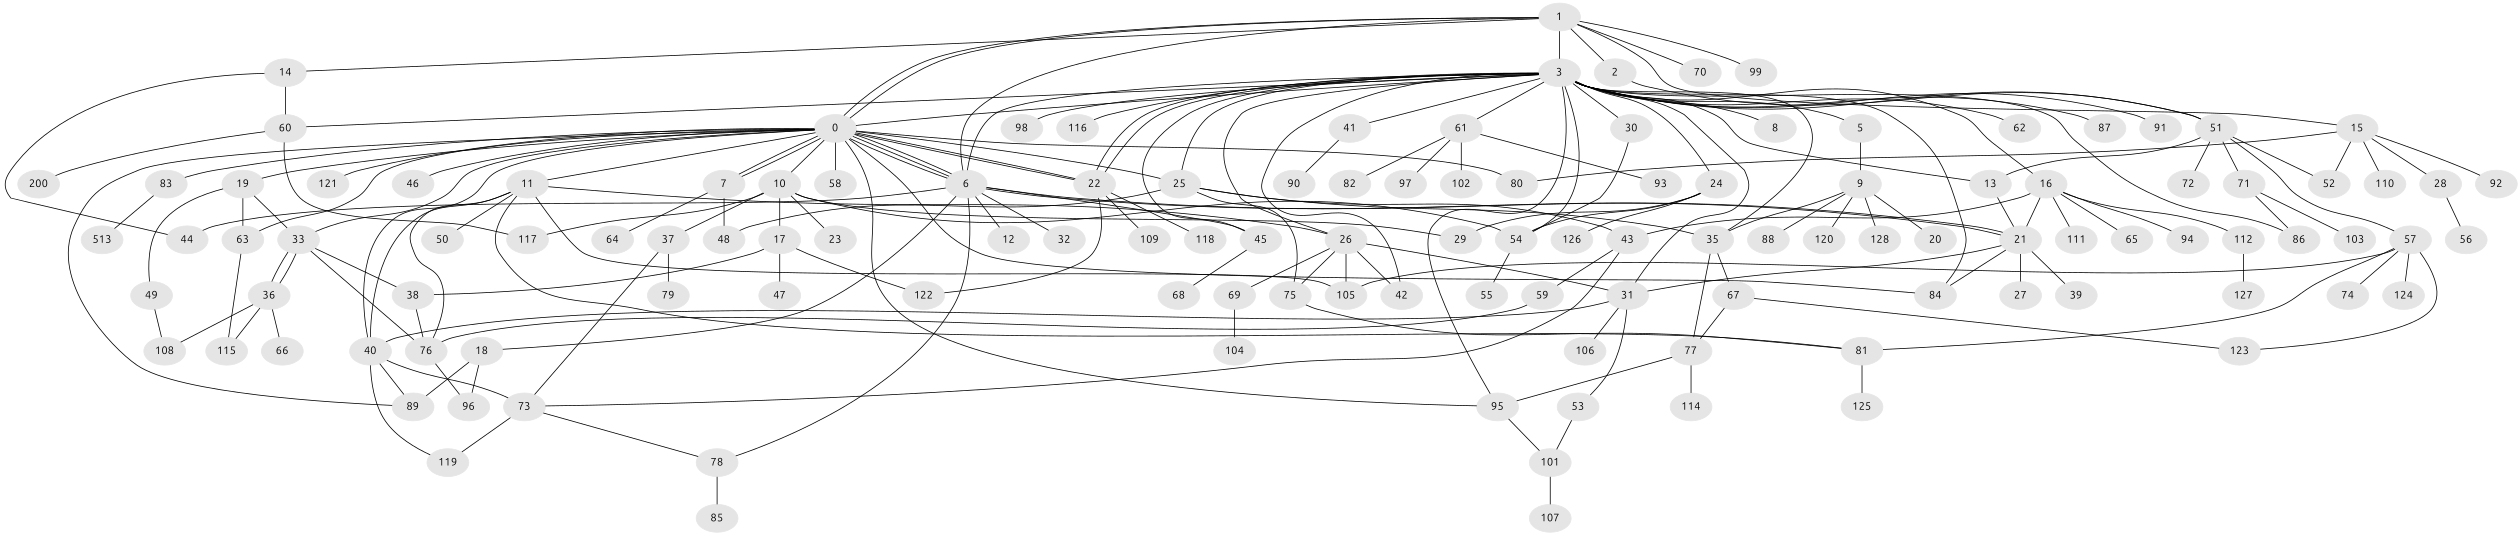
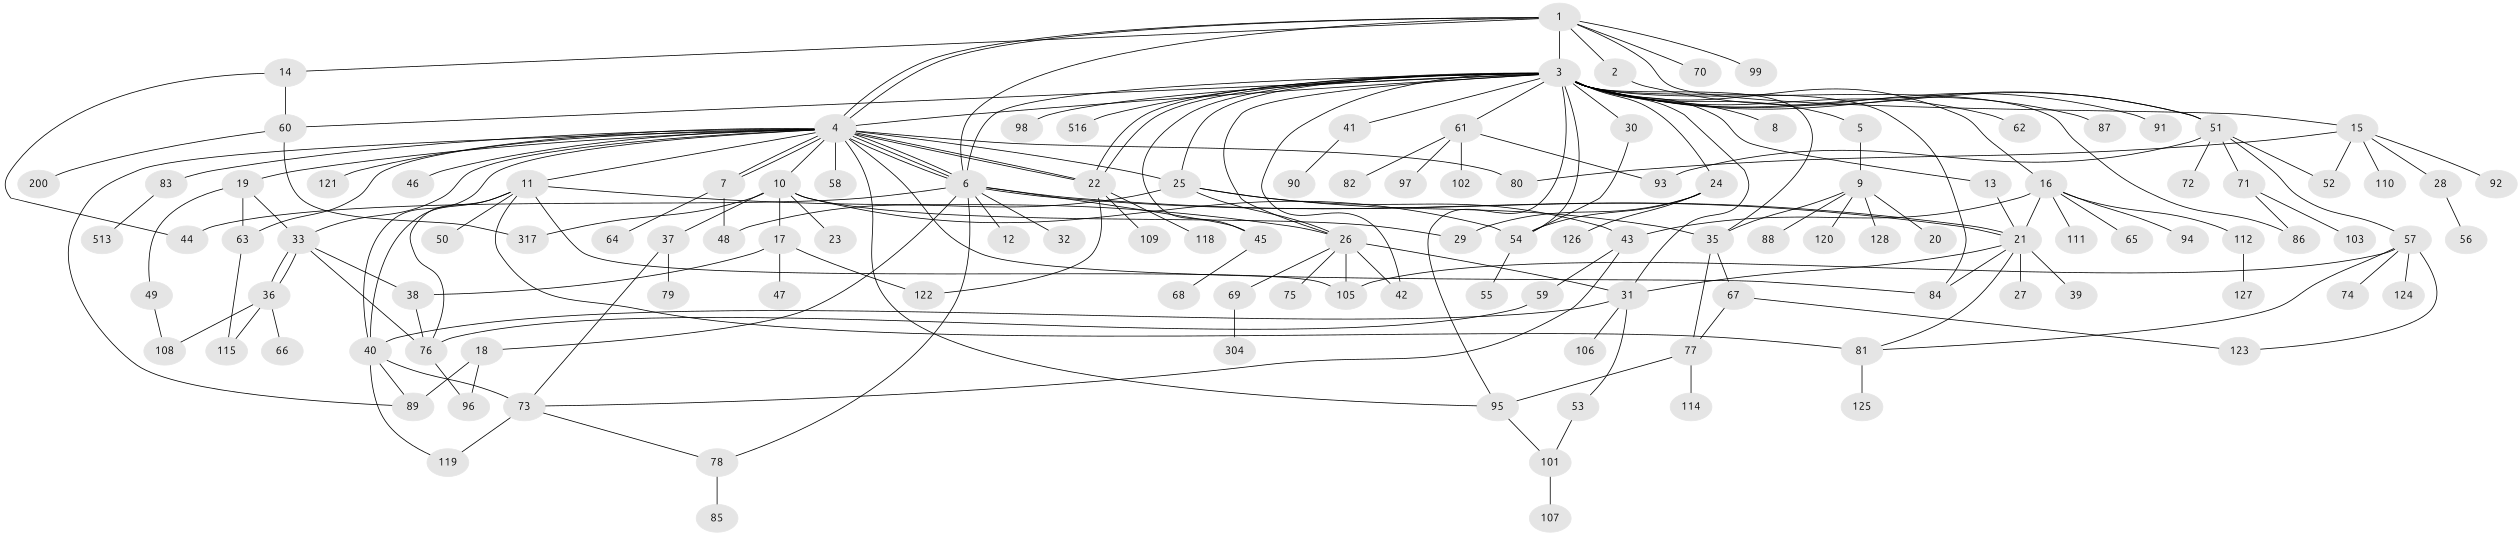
node "0": label "0" -> "4"
node "116": label "116" -> "516"
edge "51" -- "13": now "51" -- "93"
edge "25" -- "75": now "25" -- "26"
node "117": label "117" -> "317"
edge "75" -- "81": now "21" -- "81"
node "104": label "104" -> "304"
